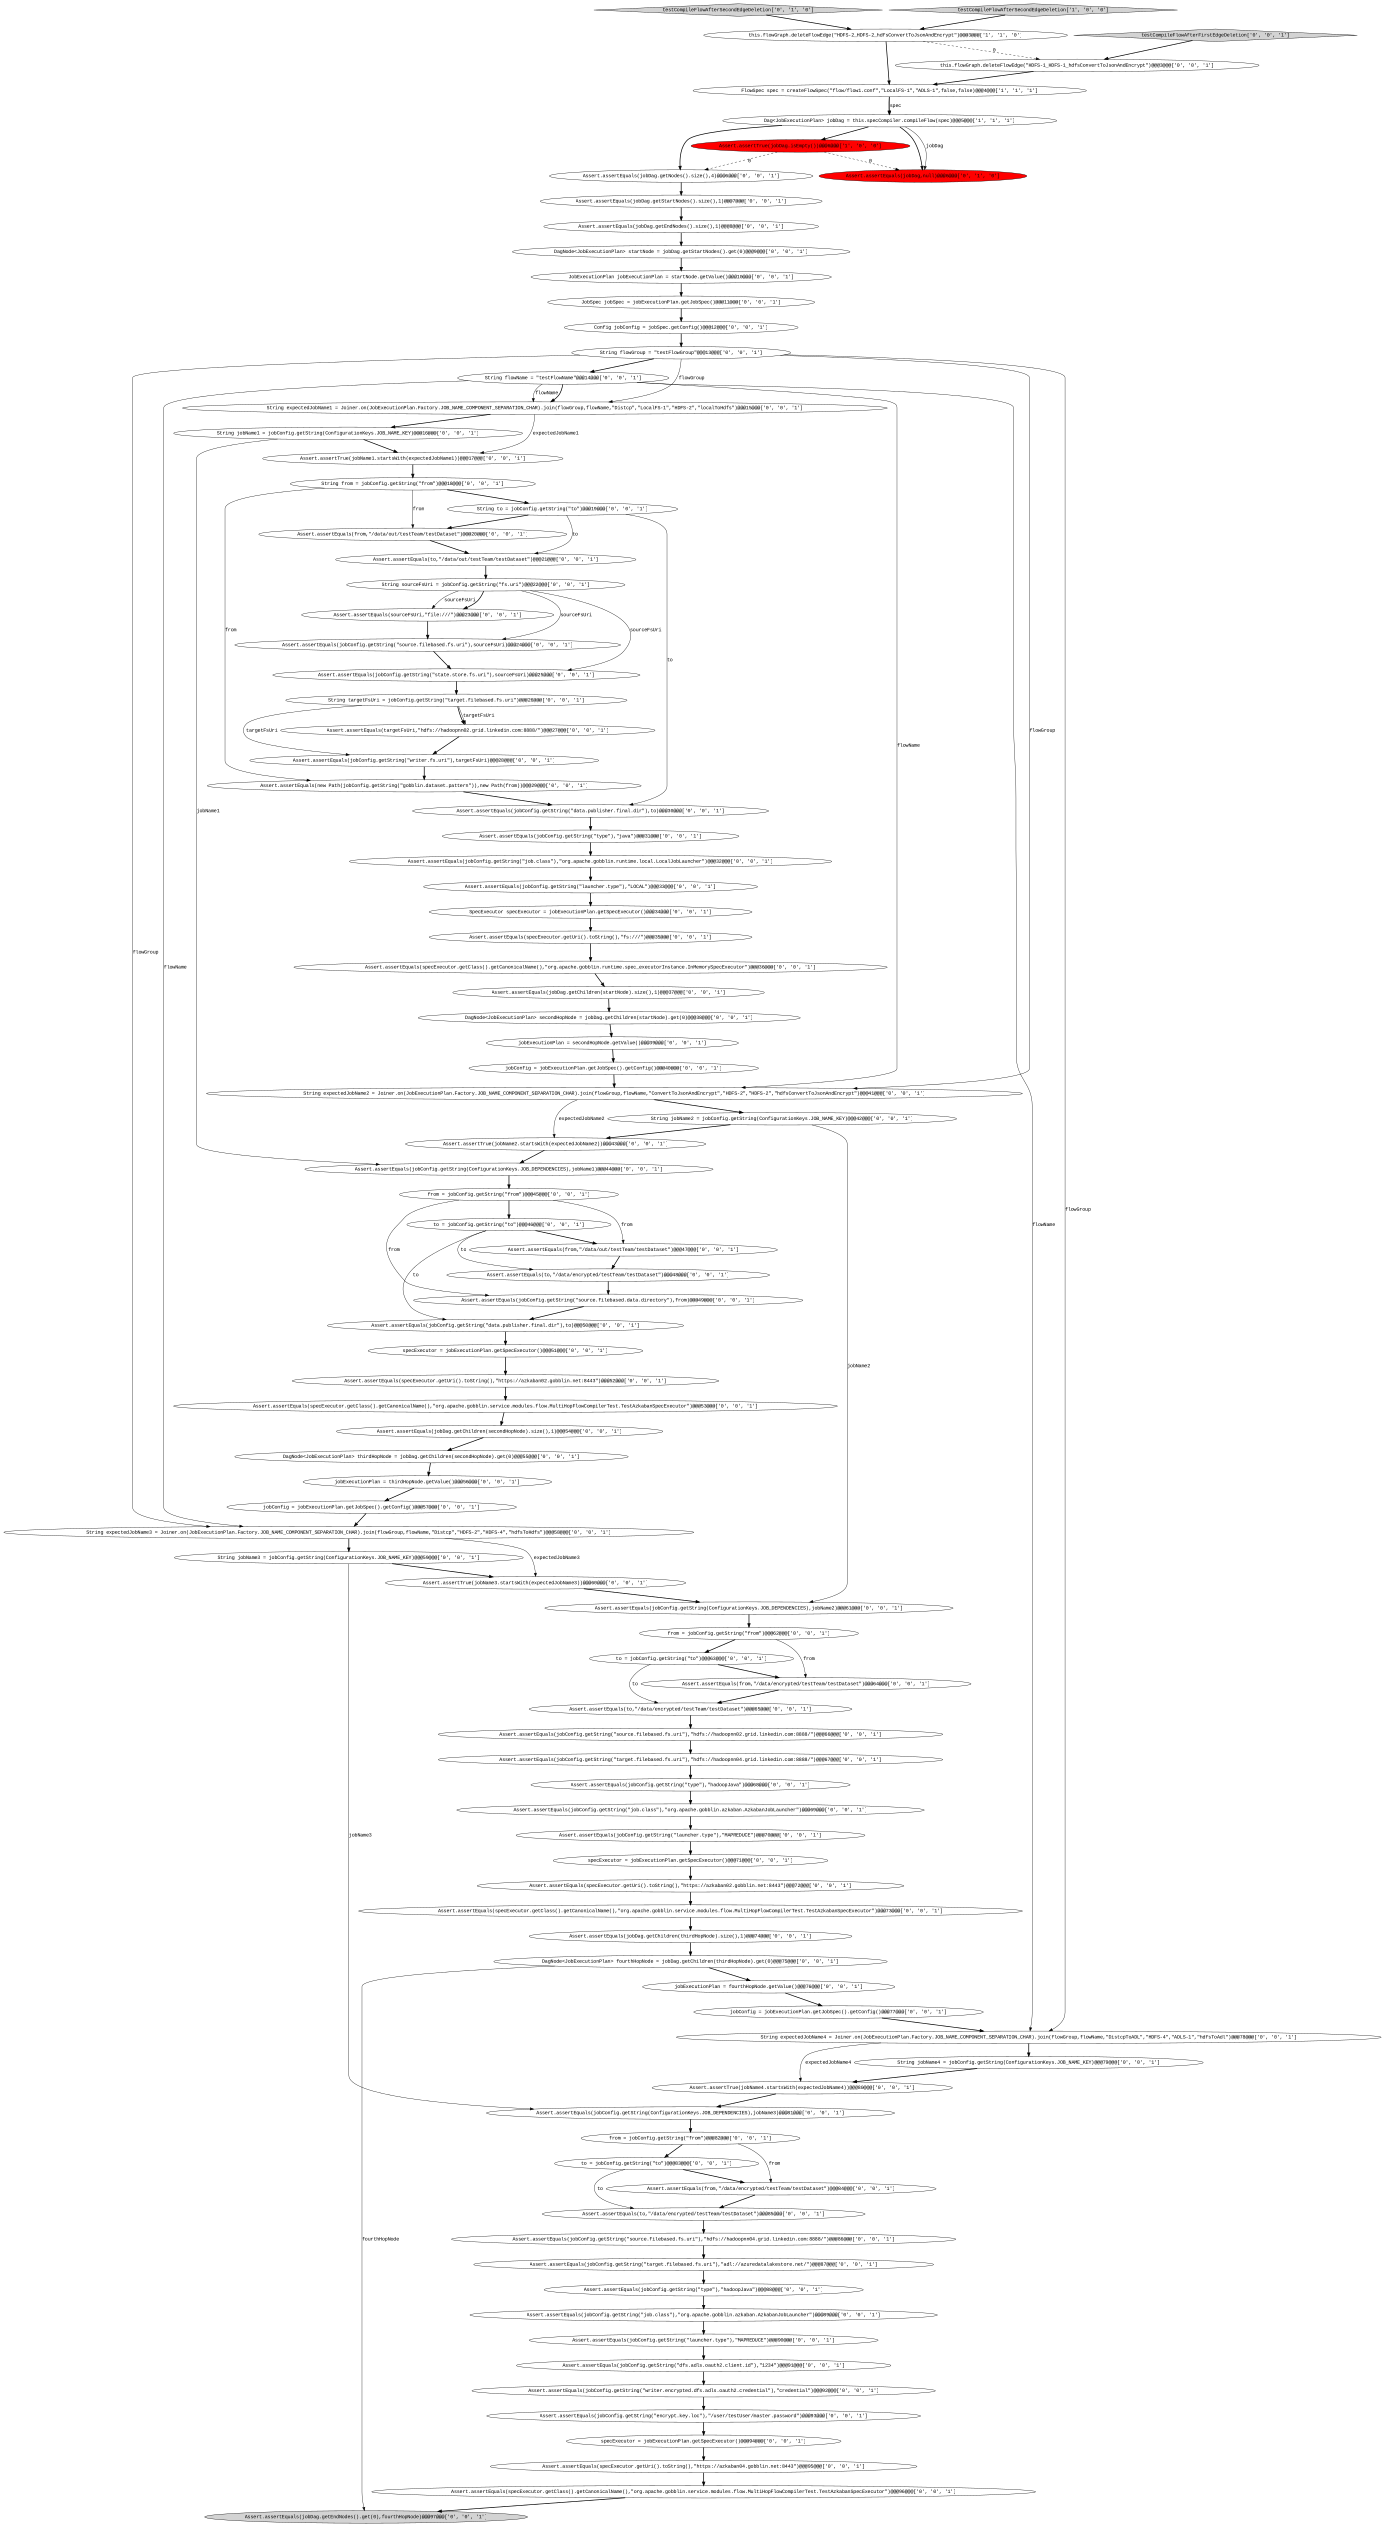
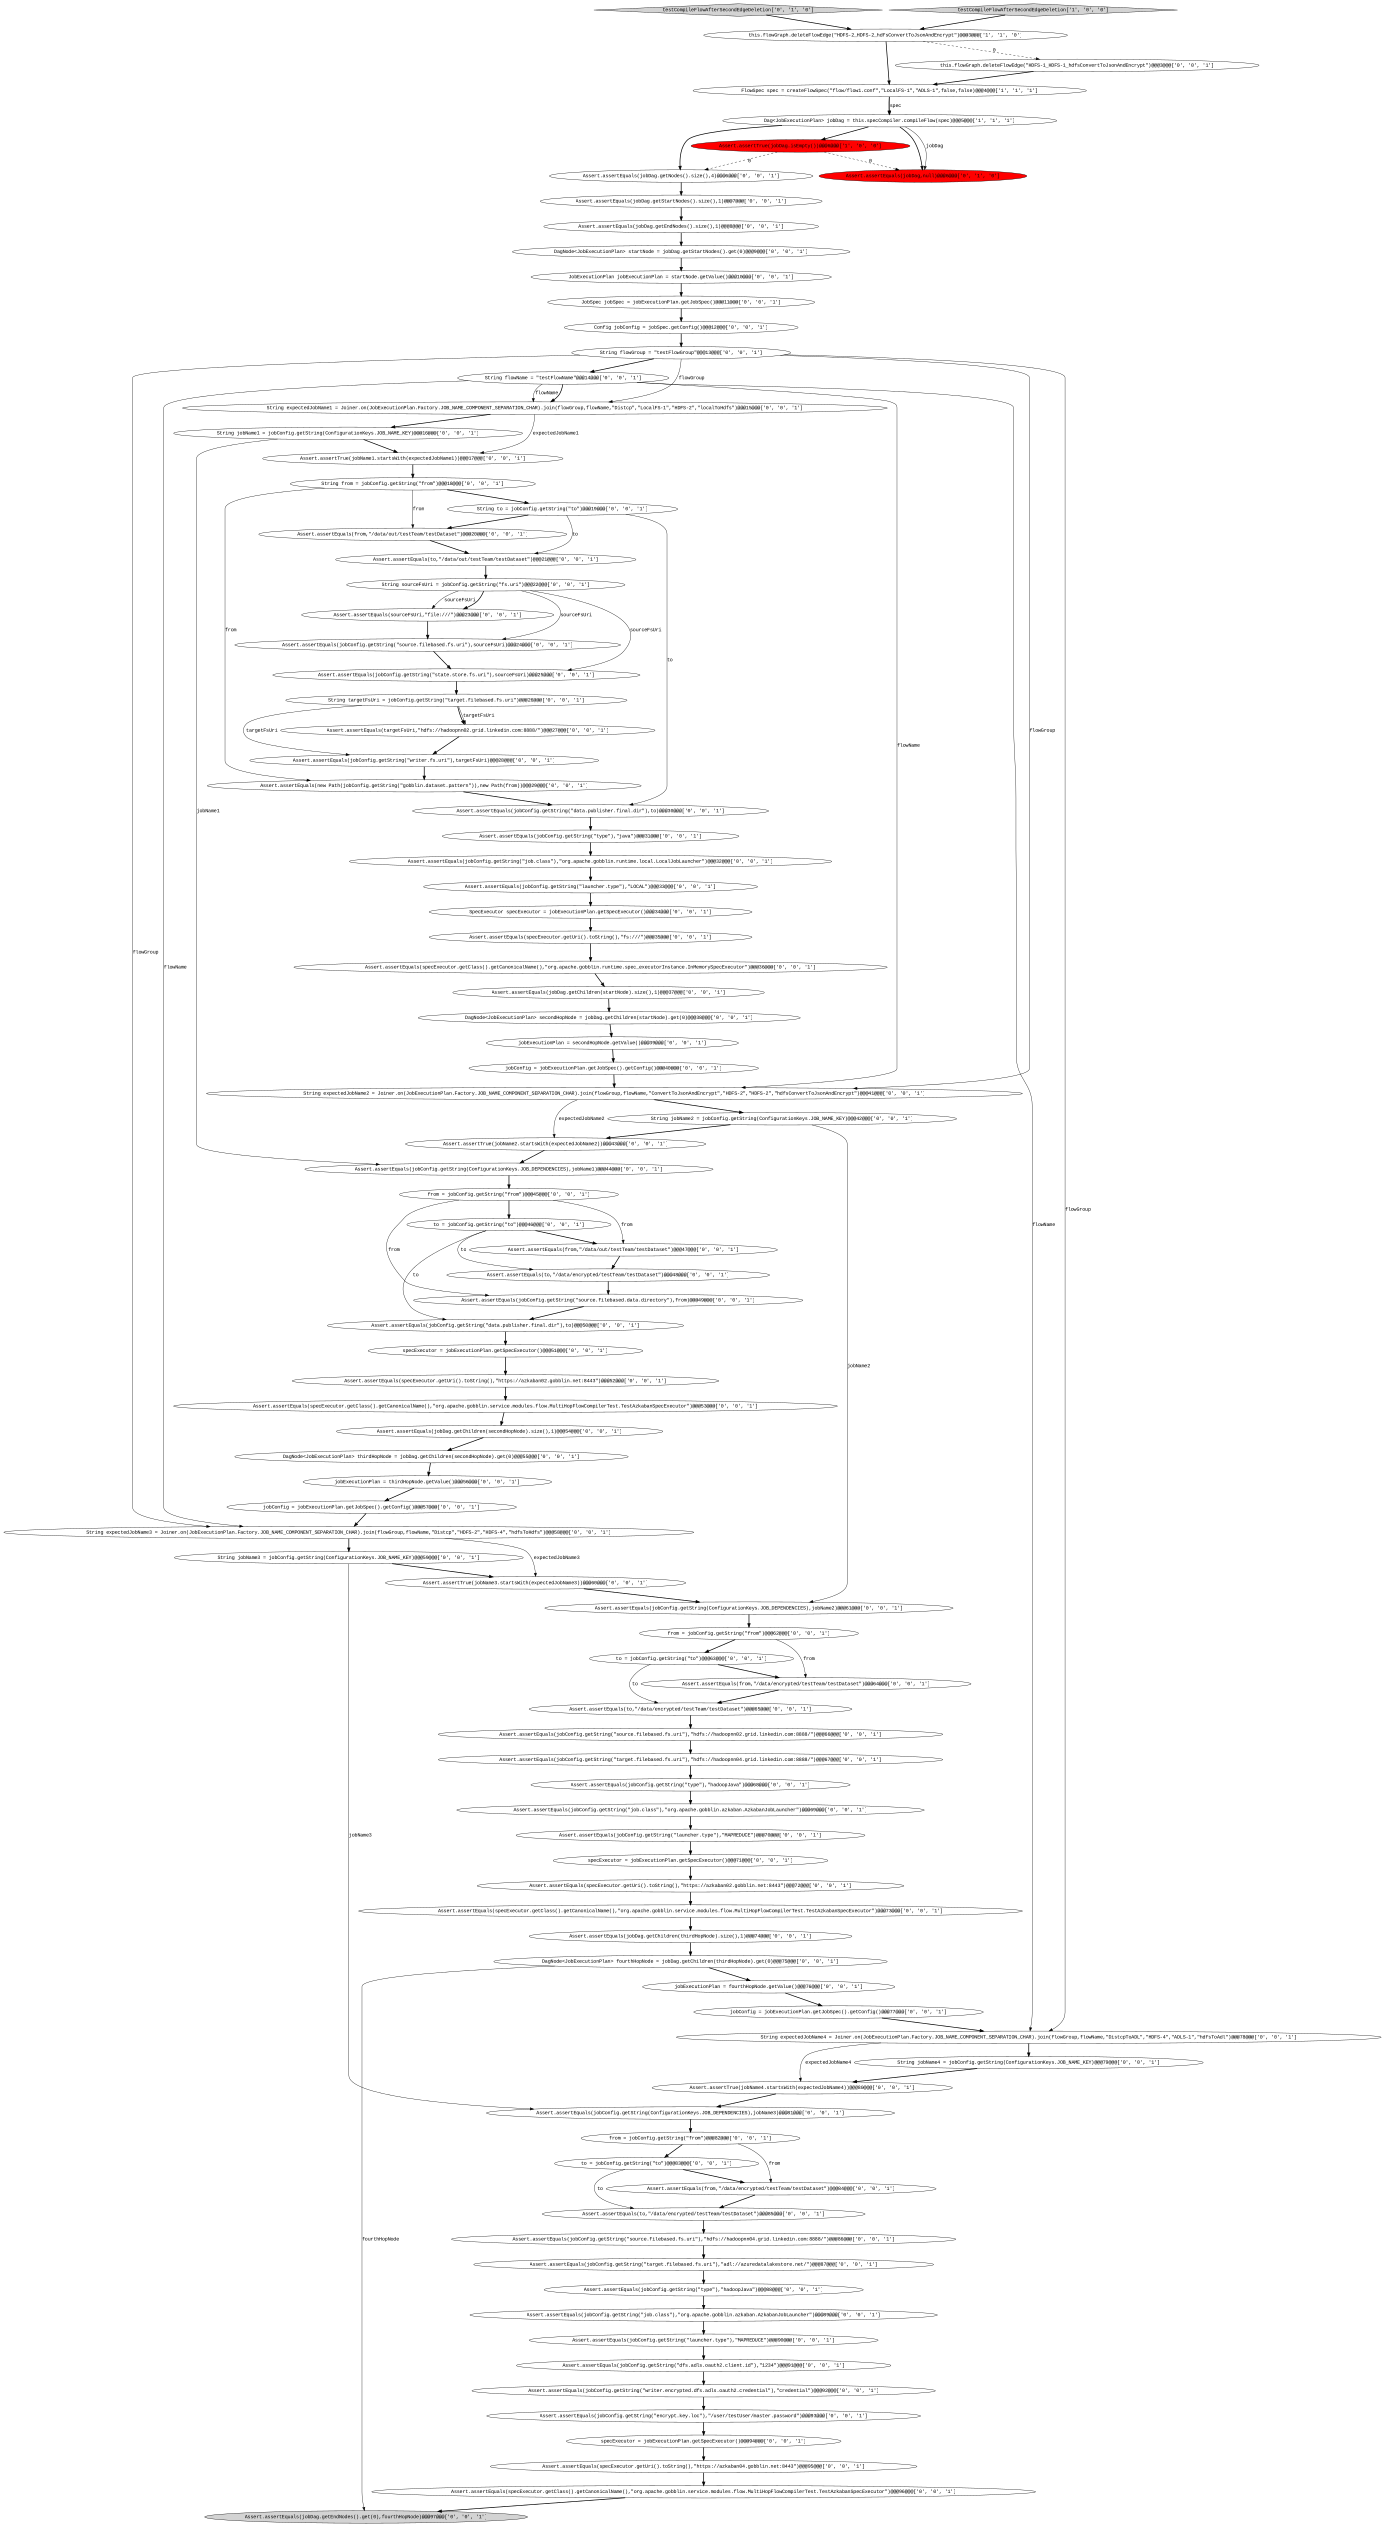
node "testCompileFlowAfterFirstEdgeDeletion['0', '0', '1']": removed
